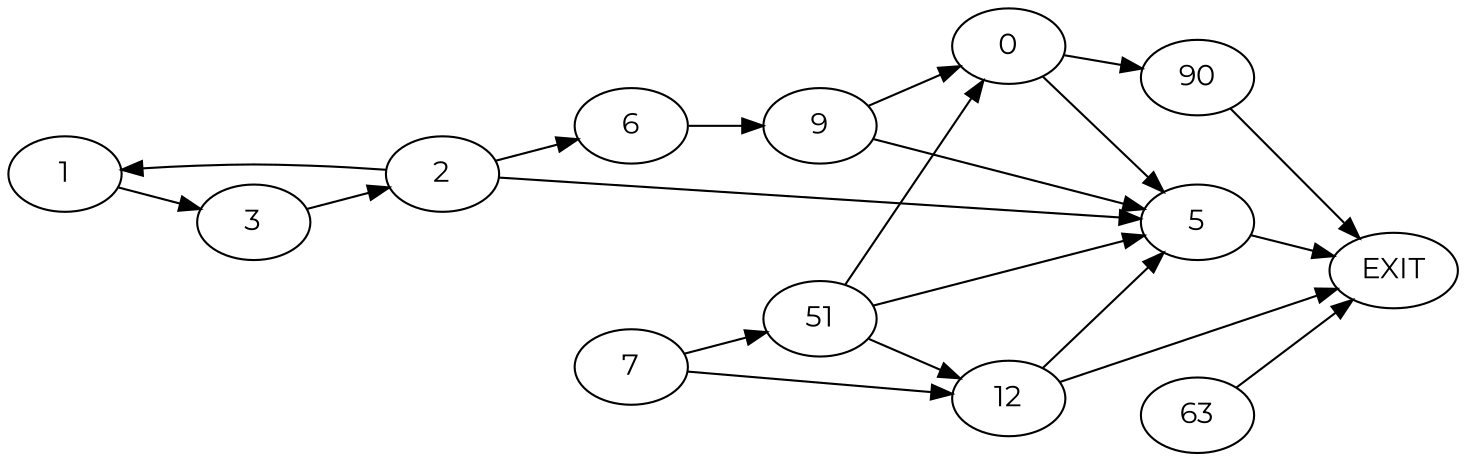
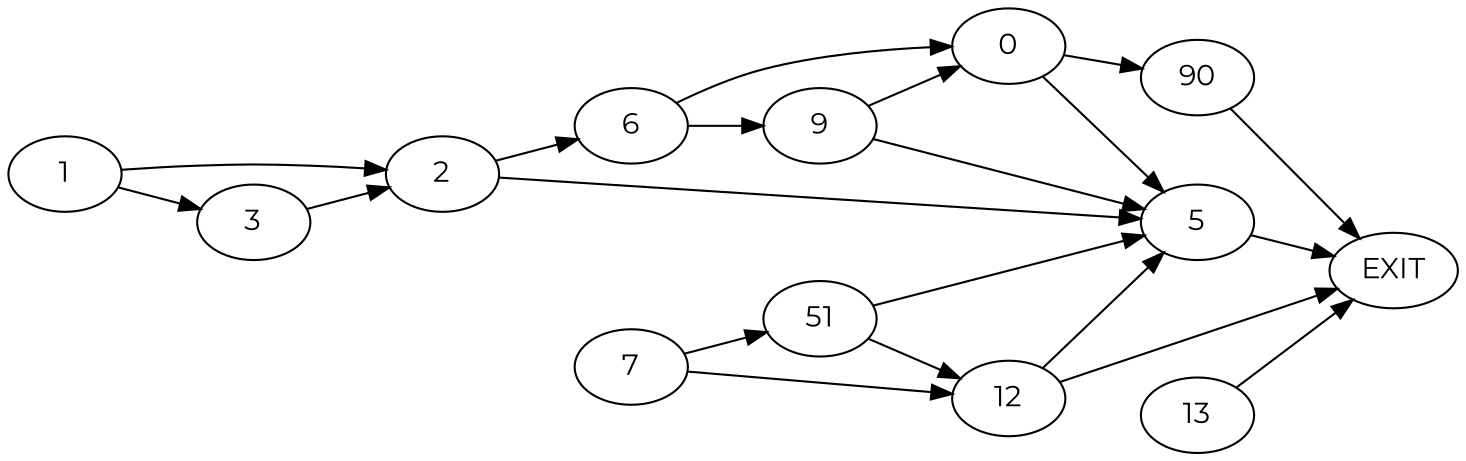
edge "2" -> "1": reversed
edge "51" -> "0": now "6" -> "0"
node "63": label "63" -> "13"
